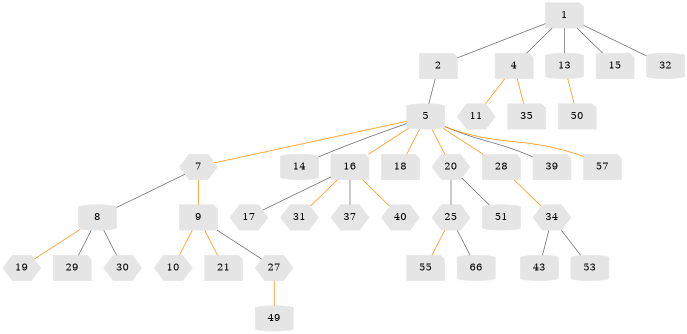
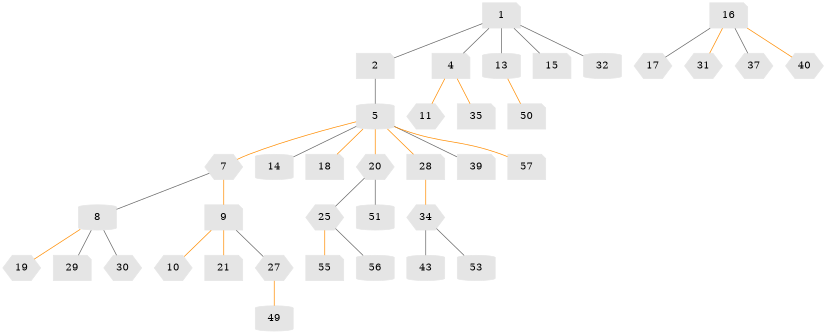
edge "5" -- "16": removed
node "66": label "66" -> "56"
